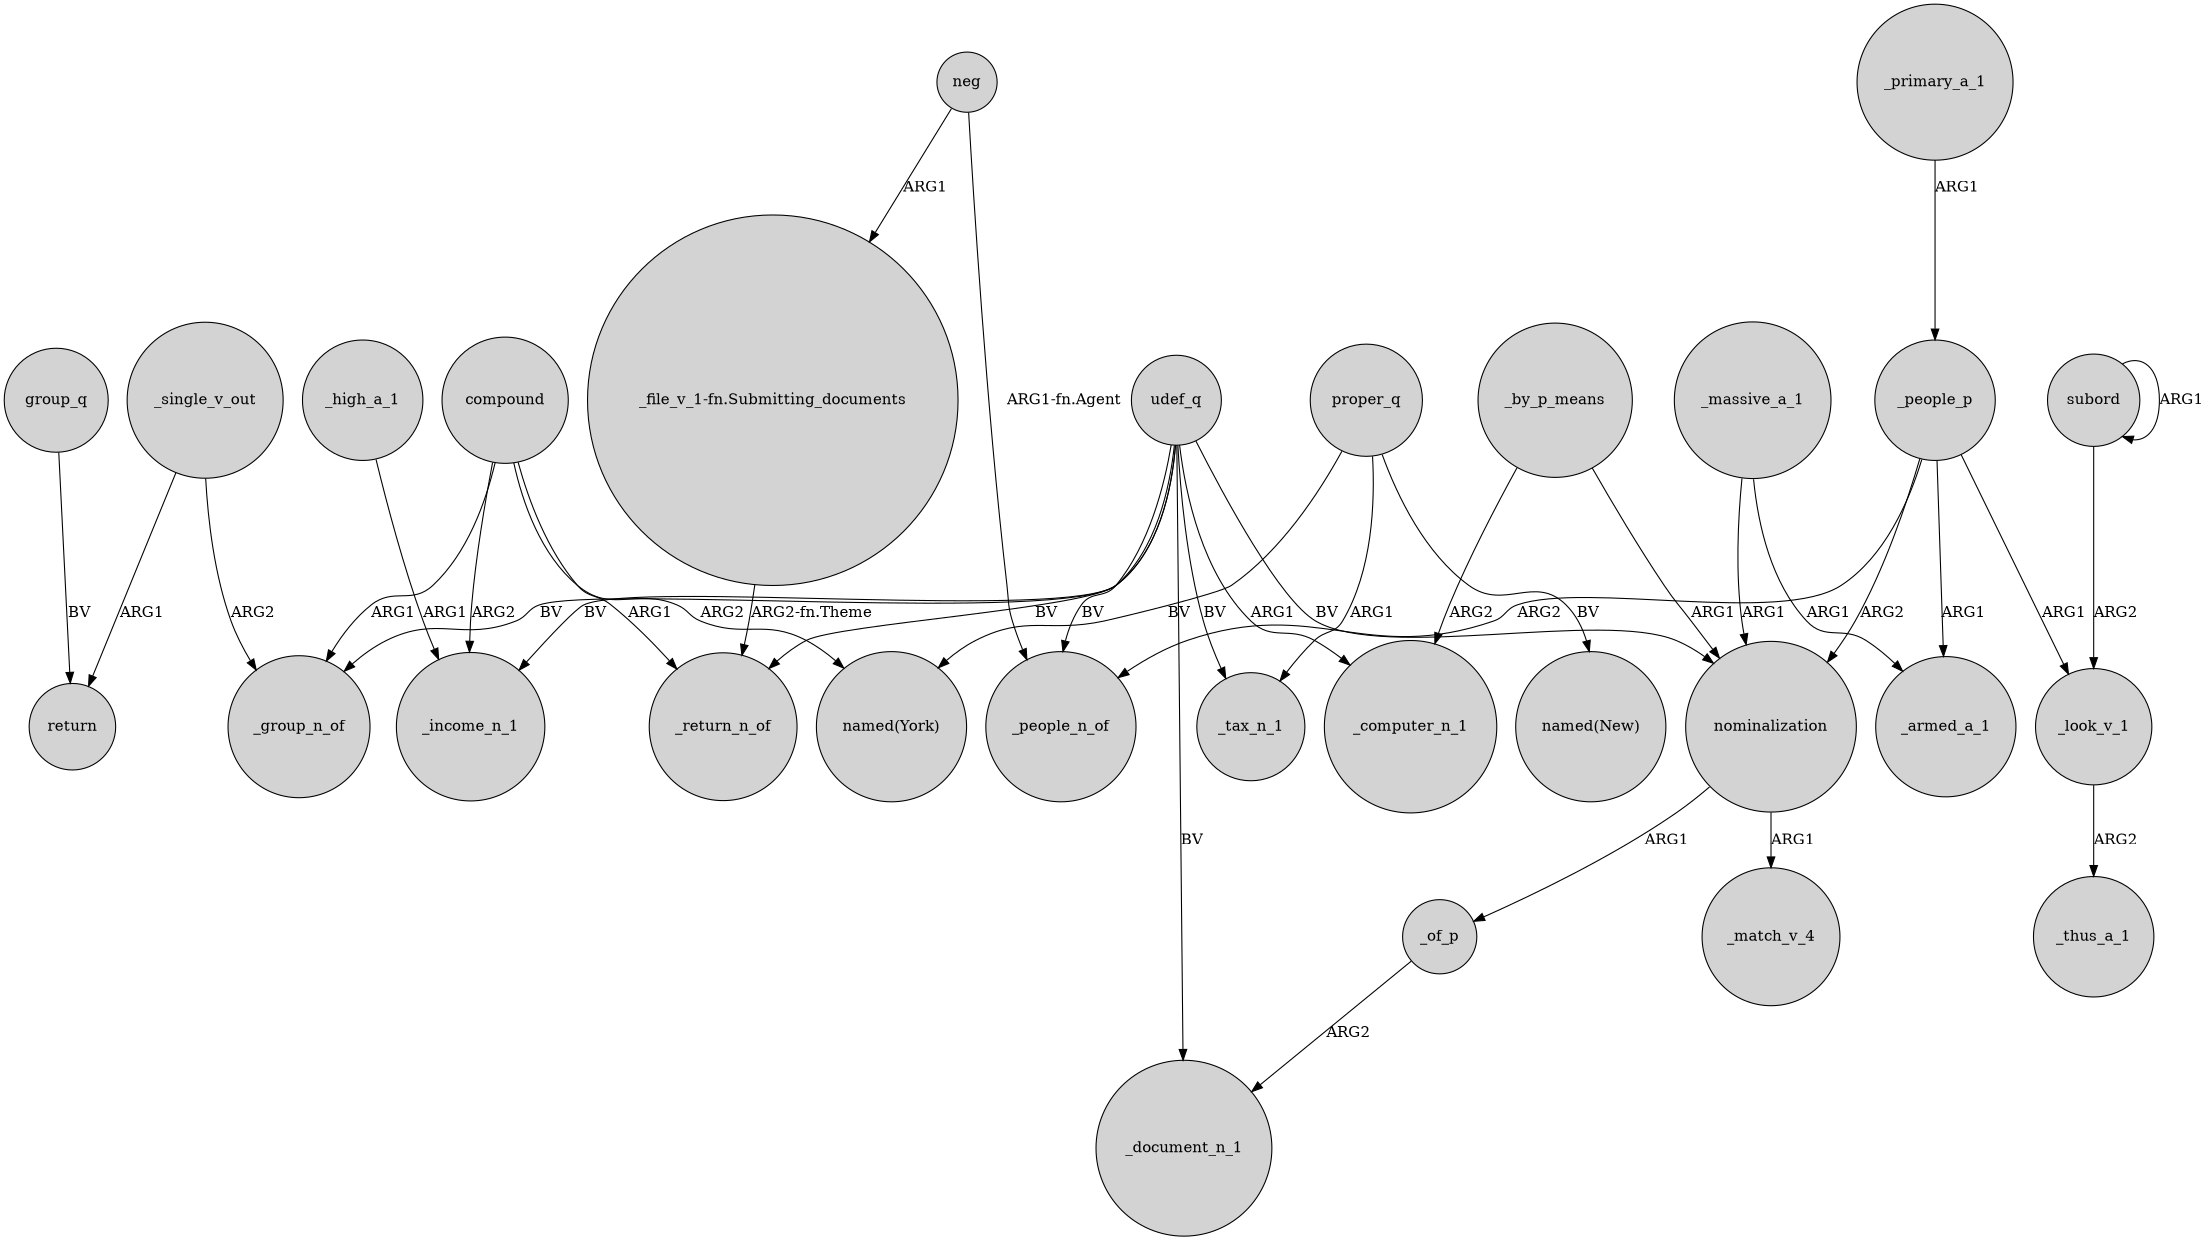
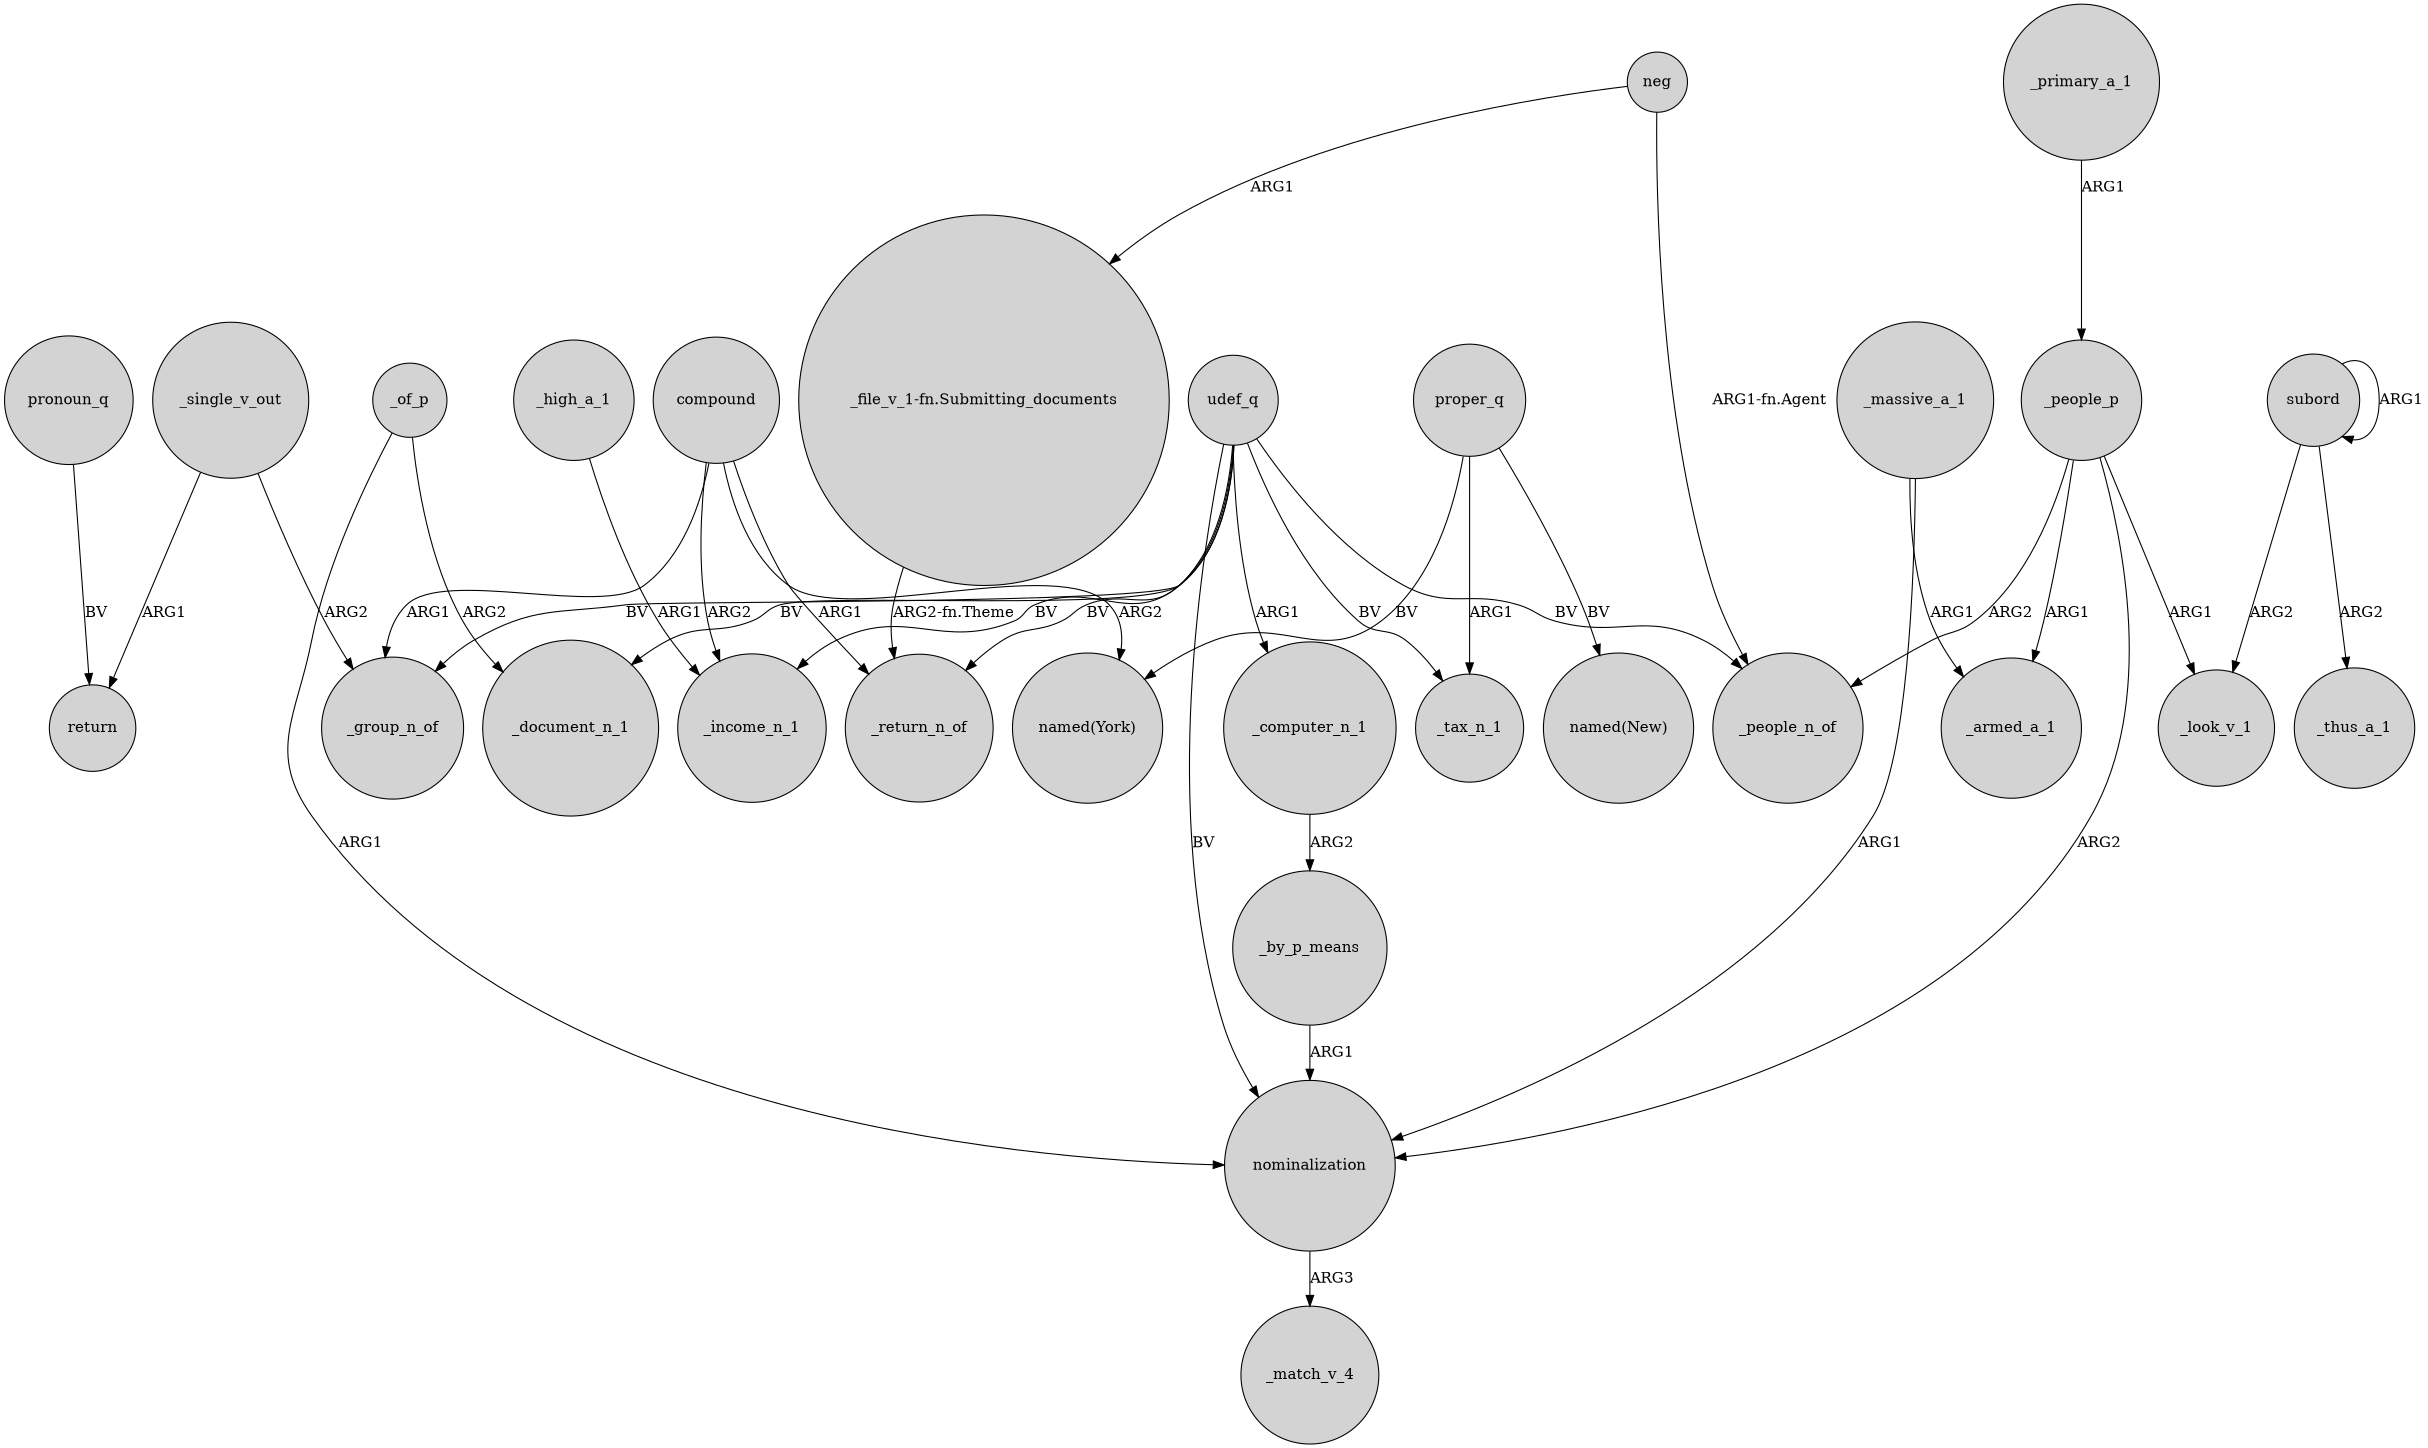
node "group_q": label "group_q" -> "pronoun_q"
edge "_by_p_means" -> "_computer_n_1": reversed
edge "_look_v_1" -> "_thus_a_1": now "subord" -> "_thus_a_1"
edge "nominalization" -> "_match_v_4": label "ARG1" -> "ARG3"
edge "nominalization" -> "_of_p": reversed
